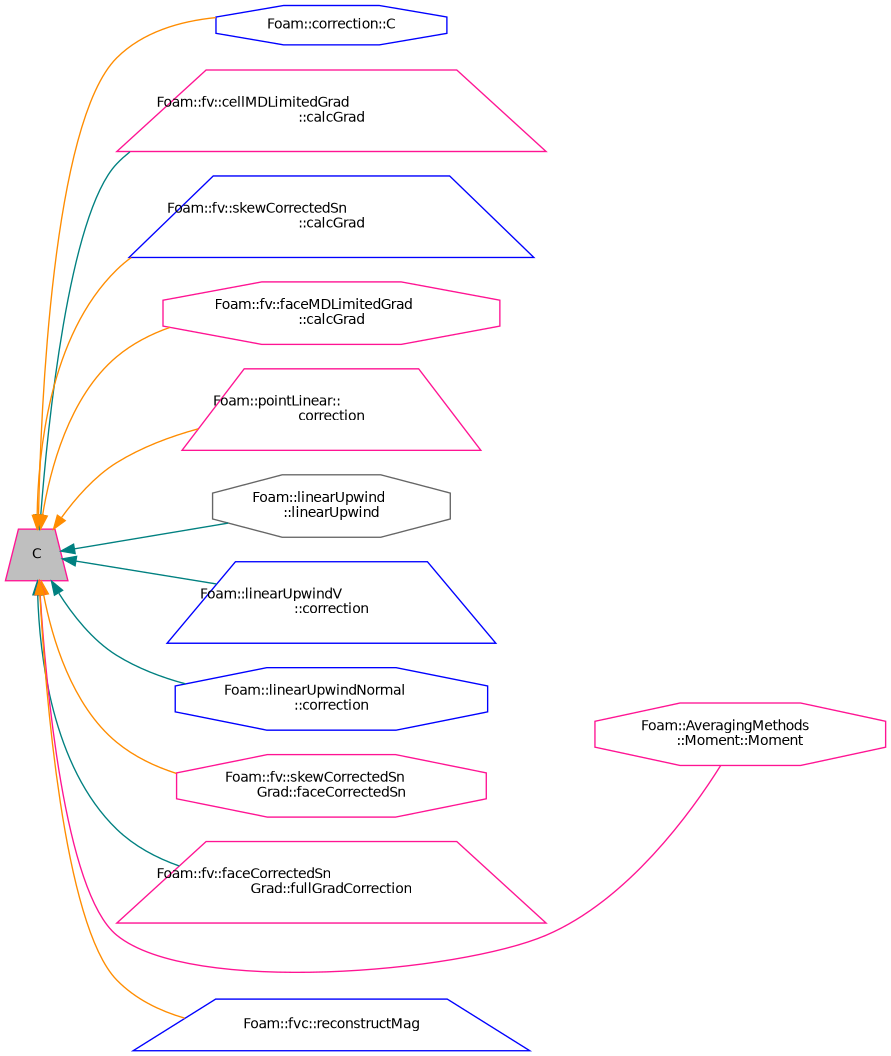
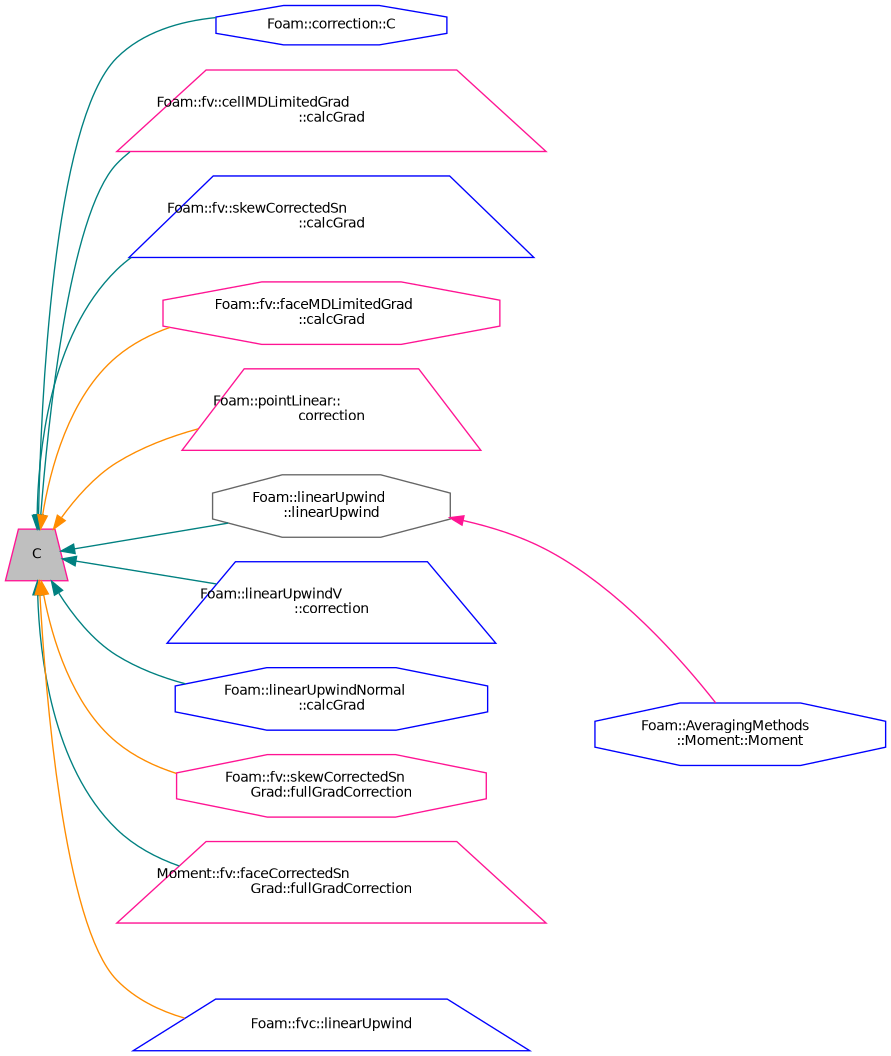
edge "Foam::correction::C" -> "C": color darkorange -> teal
edge "Foam::fv::skewCorrectedSn ::calcGrad" -> "C": color darkorange -> teal
node "Foam::linearUpwindNormal ::correction": label "Foam::linearUpwindNormal ::correction" -> "Foam::linearUpwindNormal ::calcGrad"
node "Foam::AveragingMethods ::Moment::Moment": color deeppink -> blue
node "Foam::fv::skewCorrectedSn Grad::faceCorrectedSn": label "Foam::fv::skewCorrectedSn Grad::faceCorrectedSn" -> "Foam::fv::skewCorrectedSn Grad::fullGradCorrection"
node "Foam::fv::faceCorrectedSn Grad::fullGradCorrection": label "Foam::fv::faceCorrectedSn Grad::fullGradCorrection" -> "Moment::fv::faceCorrectedSn Grad::fullGradCorrection"
edge "Foam::AveragingMethods ::Moment::Moment" -> "C": now "Foam::AveragingMethods ::Moment::Moment" -> "Foam::linearUpwind ::linearUpwind"
node "Foam::fvc::reconstructMag": label "Foam::fvc::reconstructMag" -> "Foam::fvc::linearUpwind"
